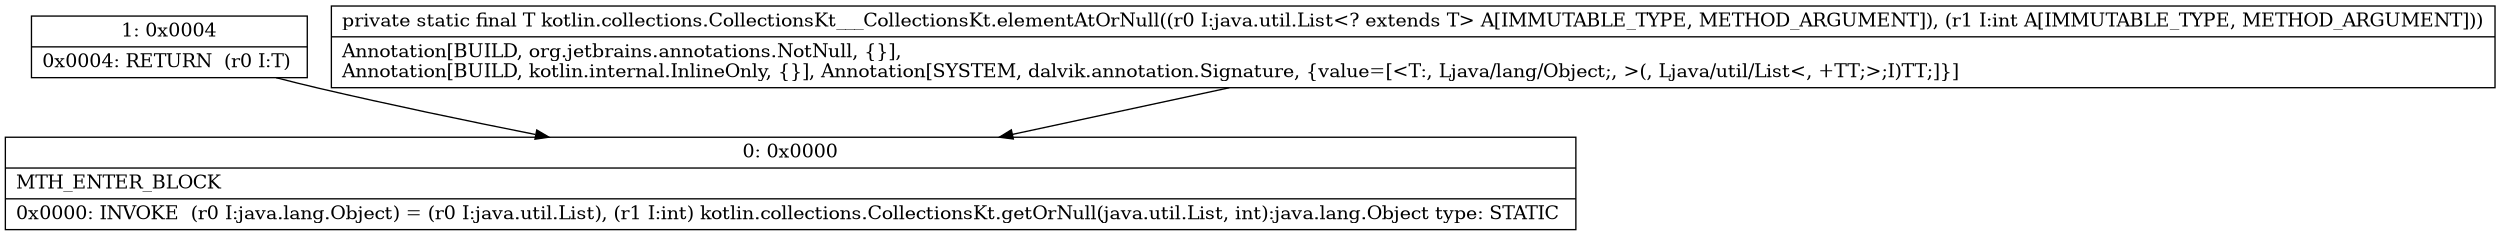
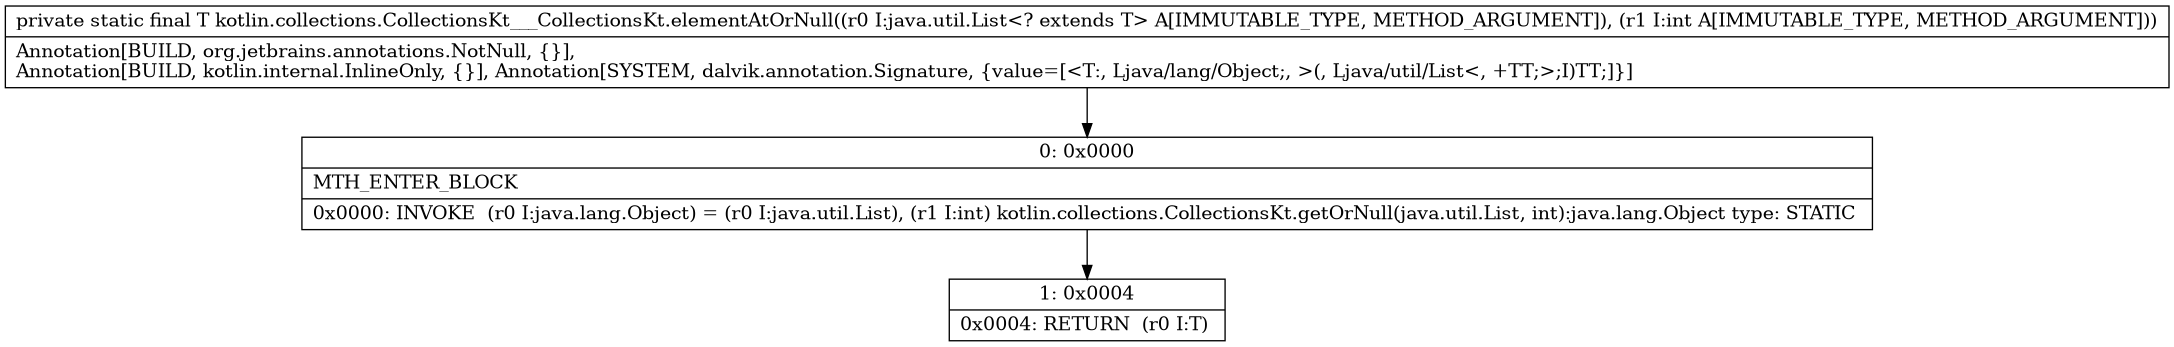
edge "1: 0x0004" -> "0: 0x0000": reversed
